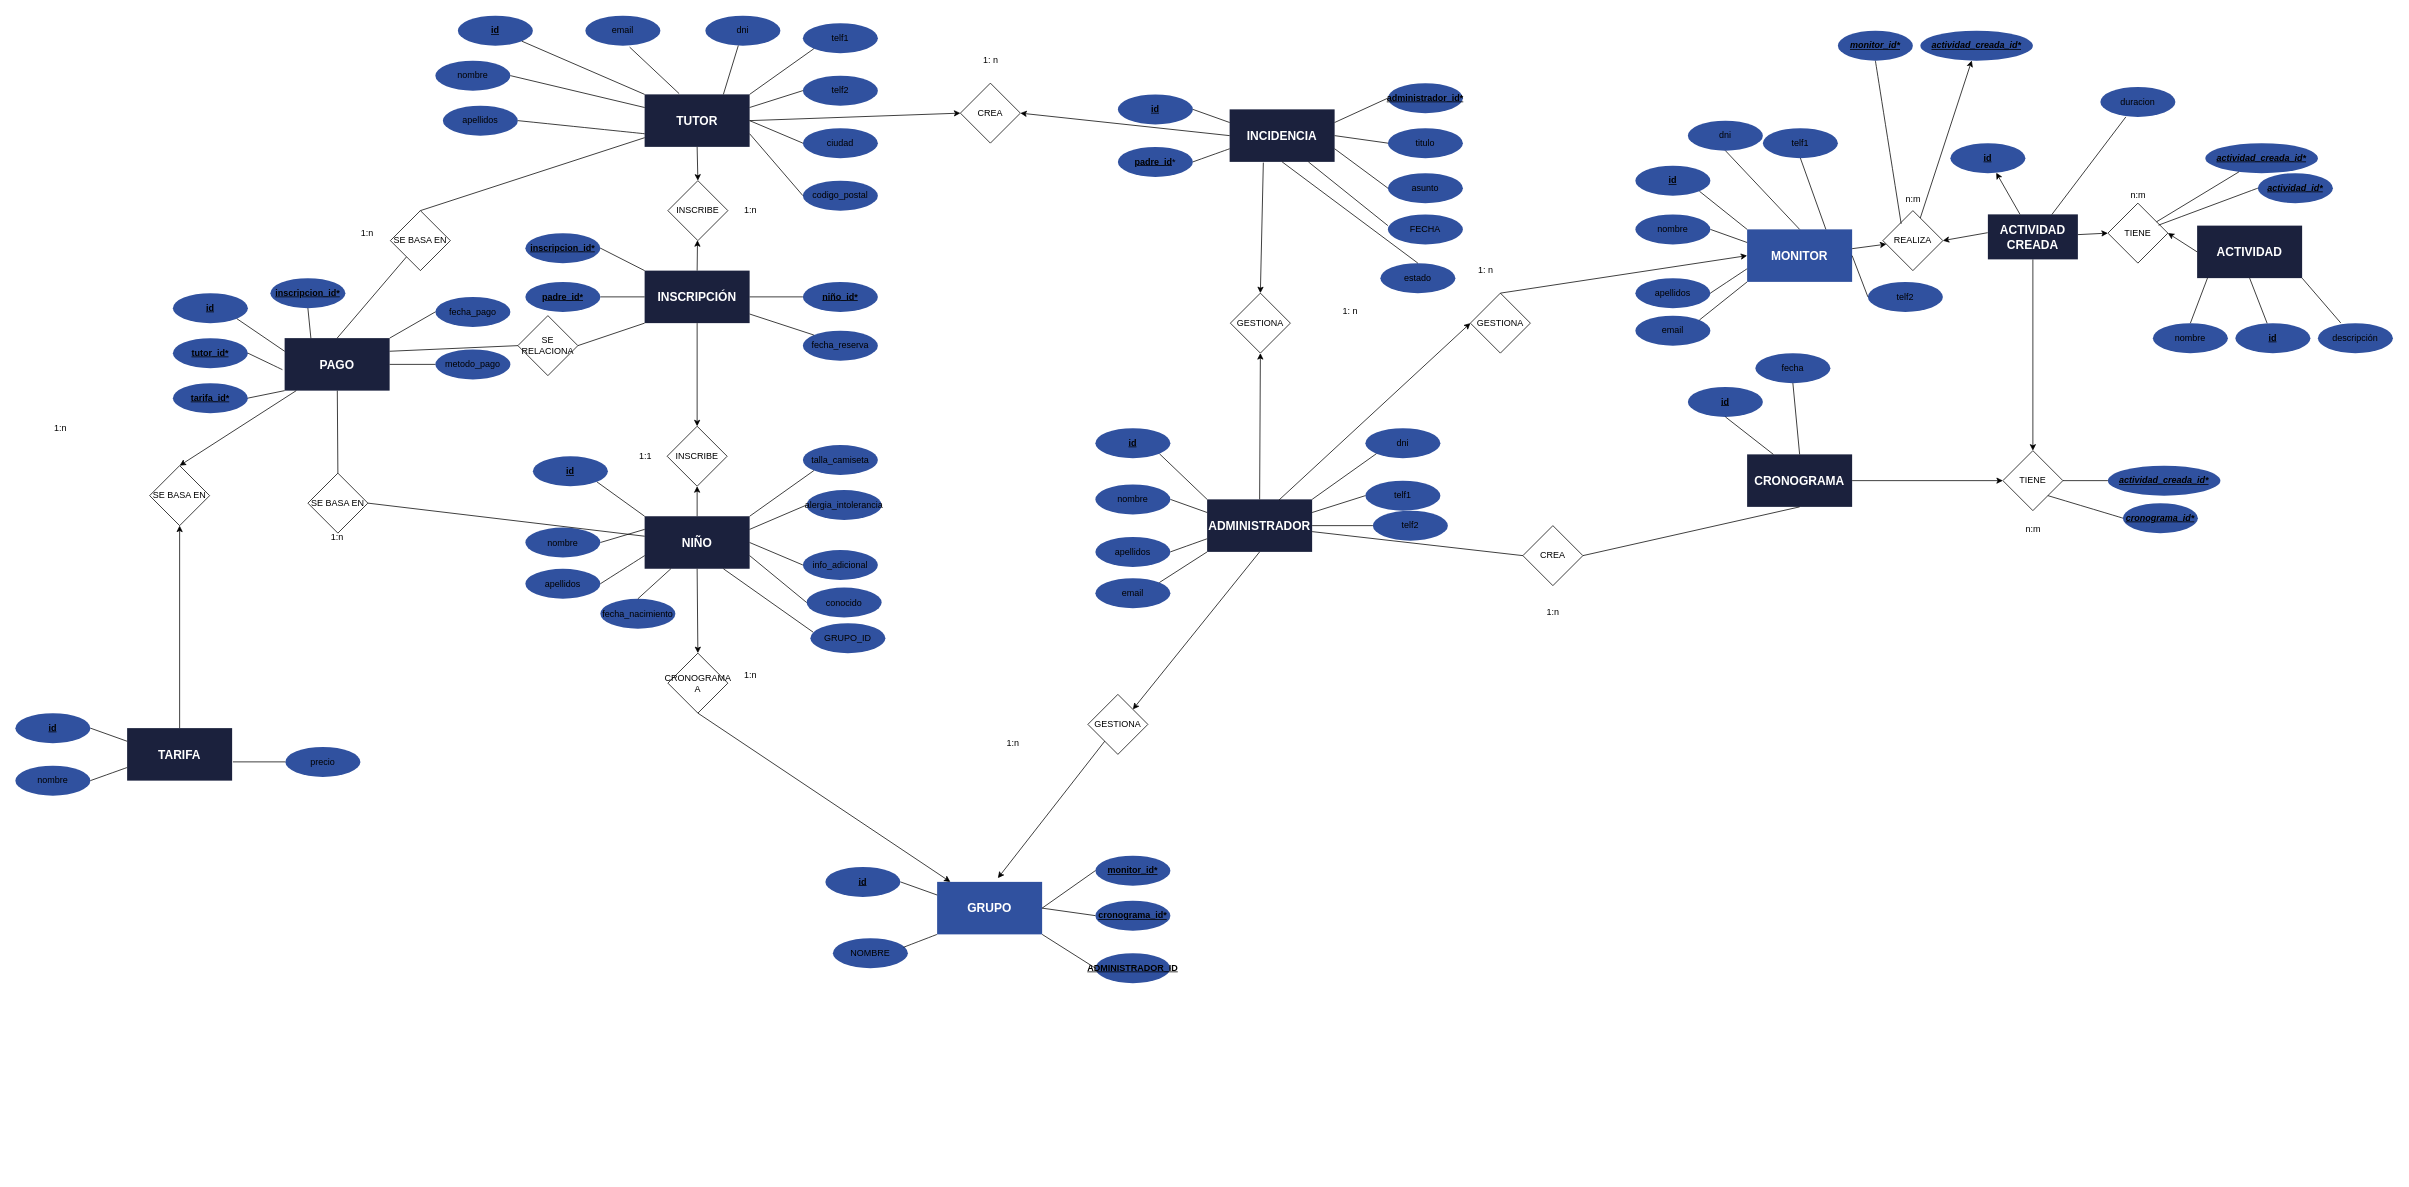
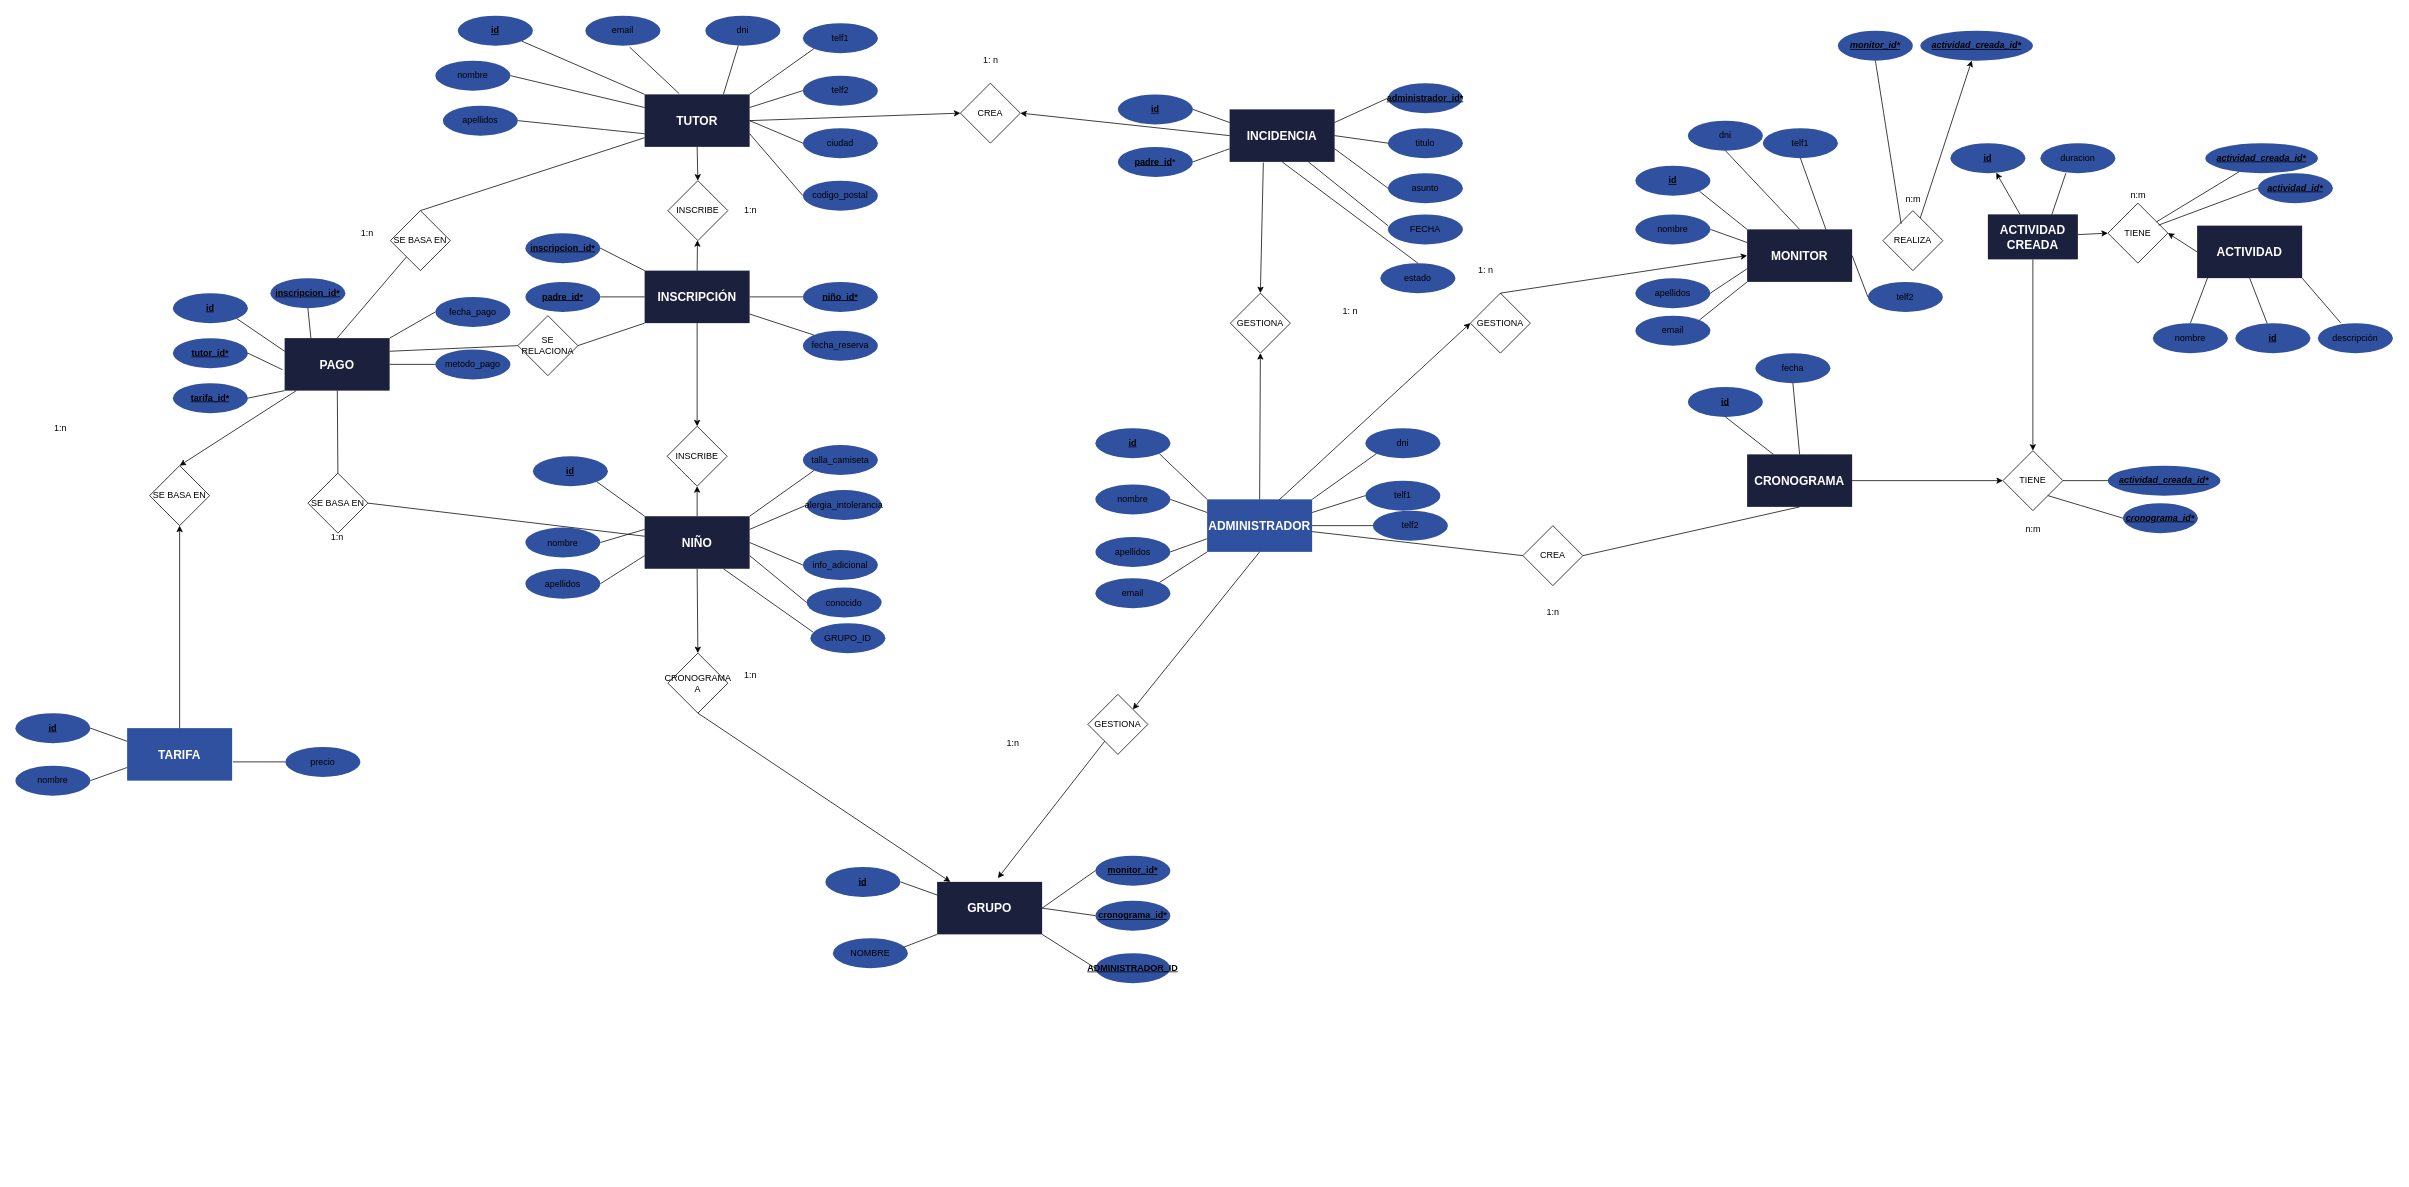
node "duracion": moved (2138, 102) -> (2078, 158)
edge "ACTIVIDAD CREADA" -> "REALIZA": removed
edge "MONITOR" -> "REALIZA": removed
node "MONITOR": fillcolor #30519f -> #1b213d
node "1:1": removed
node "ADMINISTRADOR": fillcolor #1b213d -> #30519f
edge "NIÑO" -- "fecha_nacimiento": removed
node "fecha_nacimiento": removed
node "TARIFA": fillcolor #1b213d -> #30519f
node "GRUPO": fillcolor #30519f -> #1b213d
